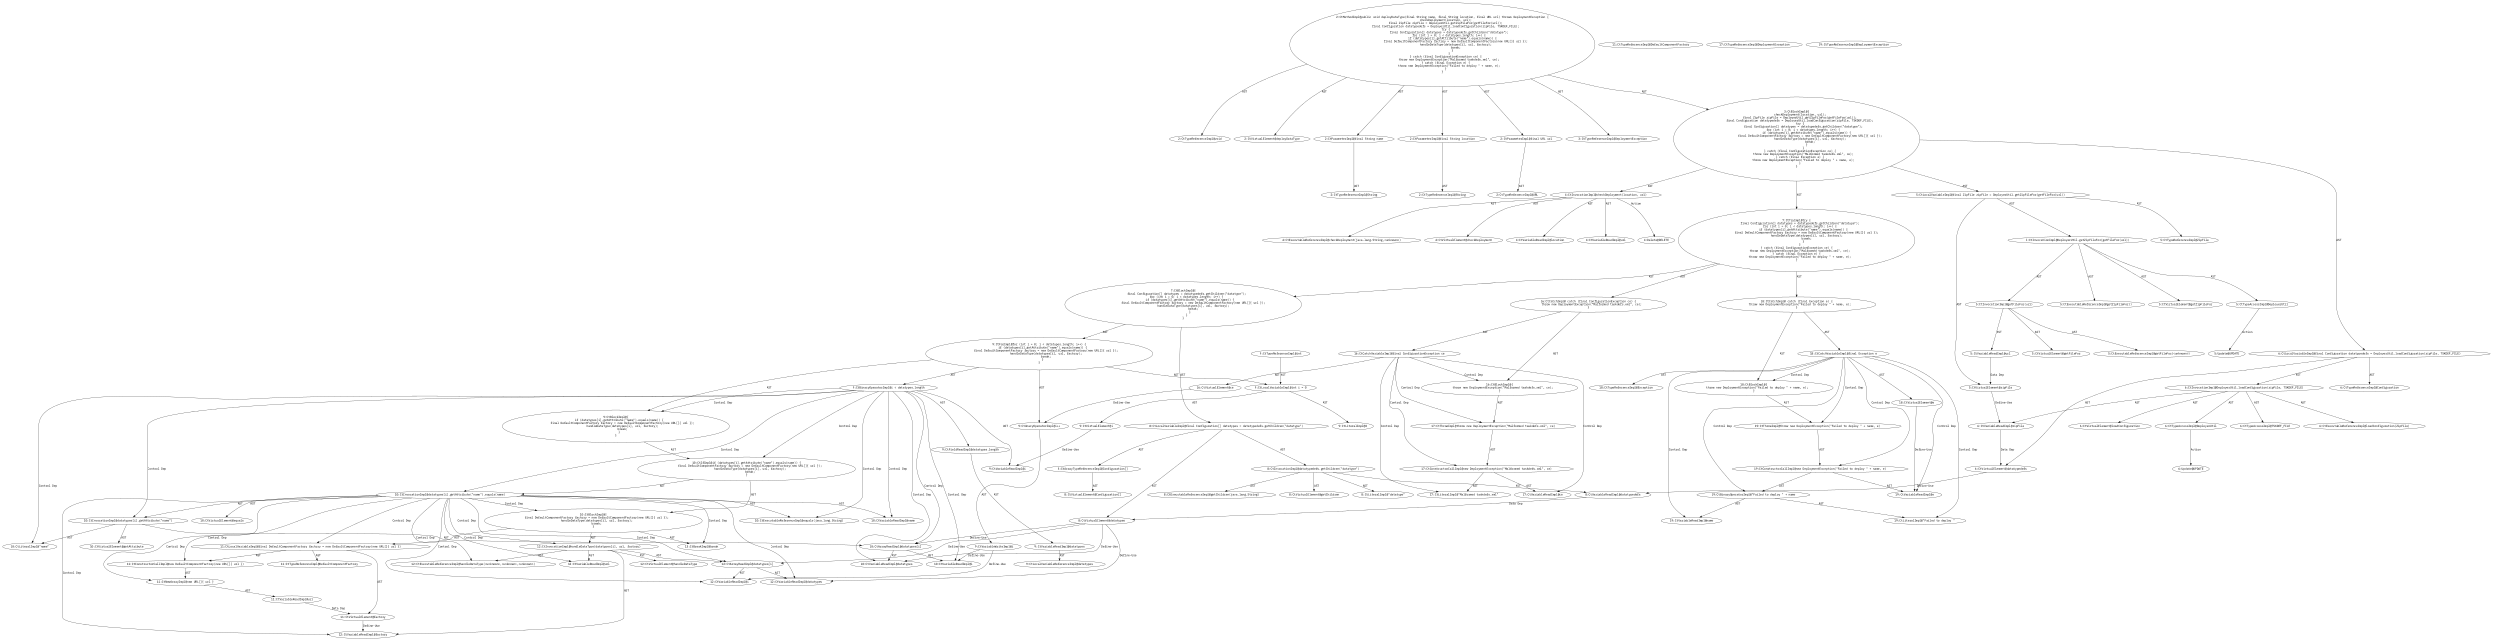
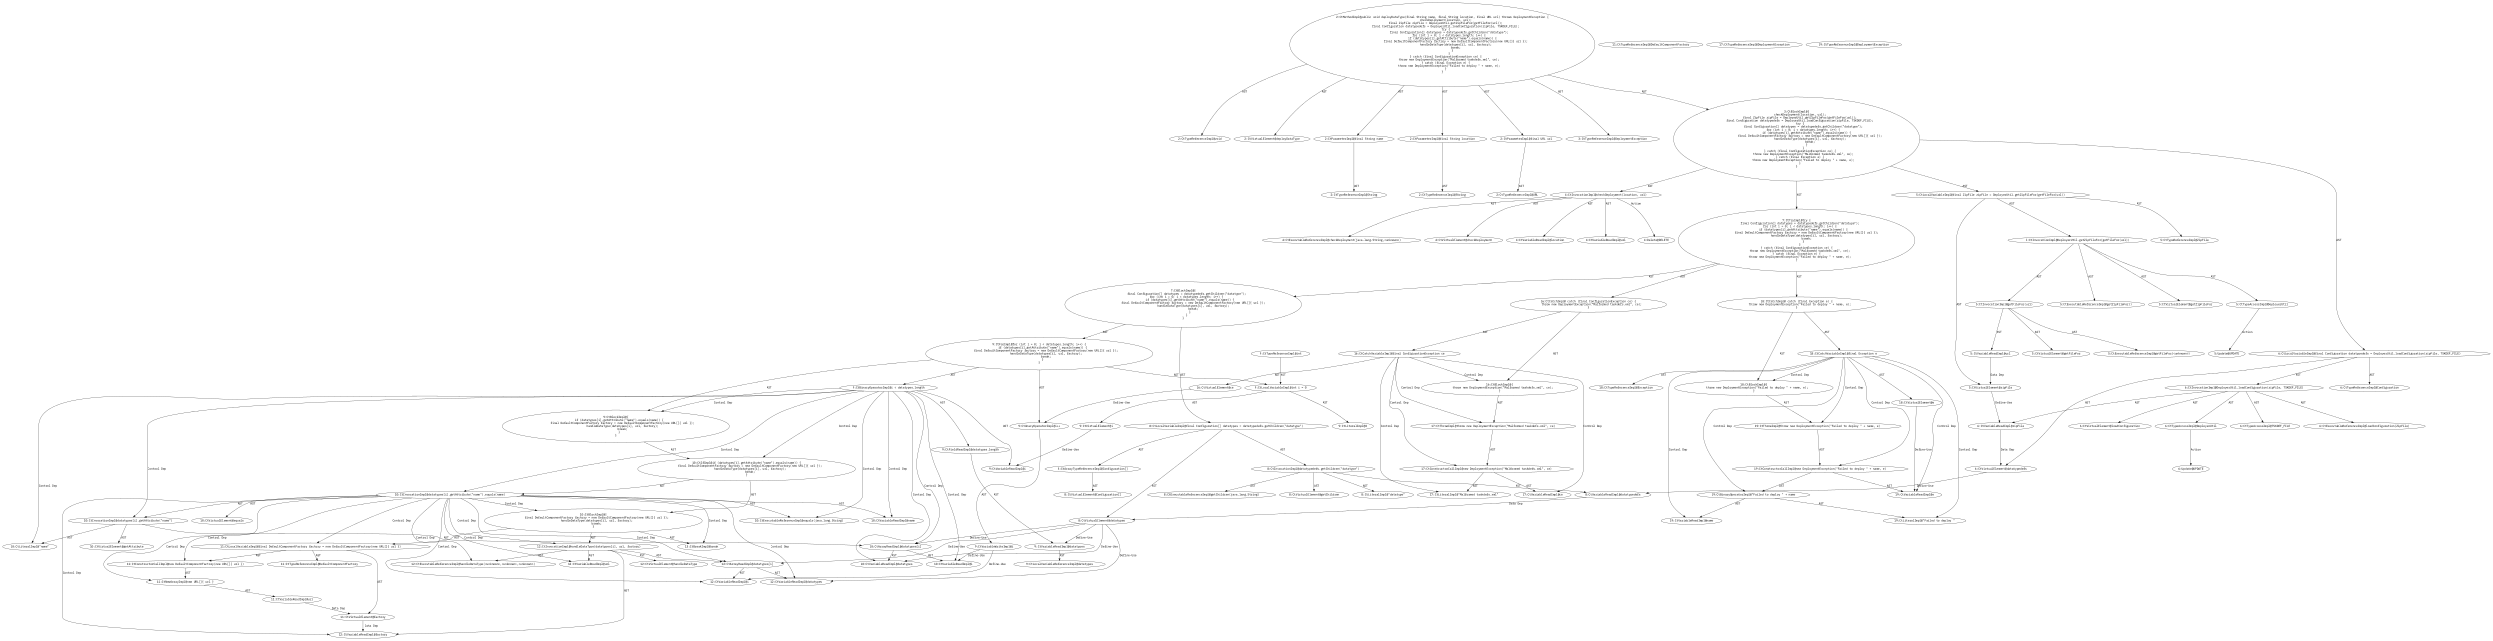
edge "8:CtVirtualElement@datatypes" -> "9:CtVariableReadImpl@datatypes": added, label "Define-Use"
edge "11:CtVirtualElement@factory" -> "12:CtVariableReadImpl@factory": label "Define-Use" -> "Data Dep"
